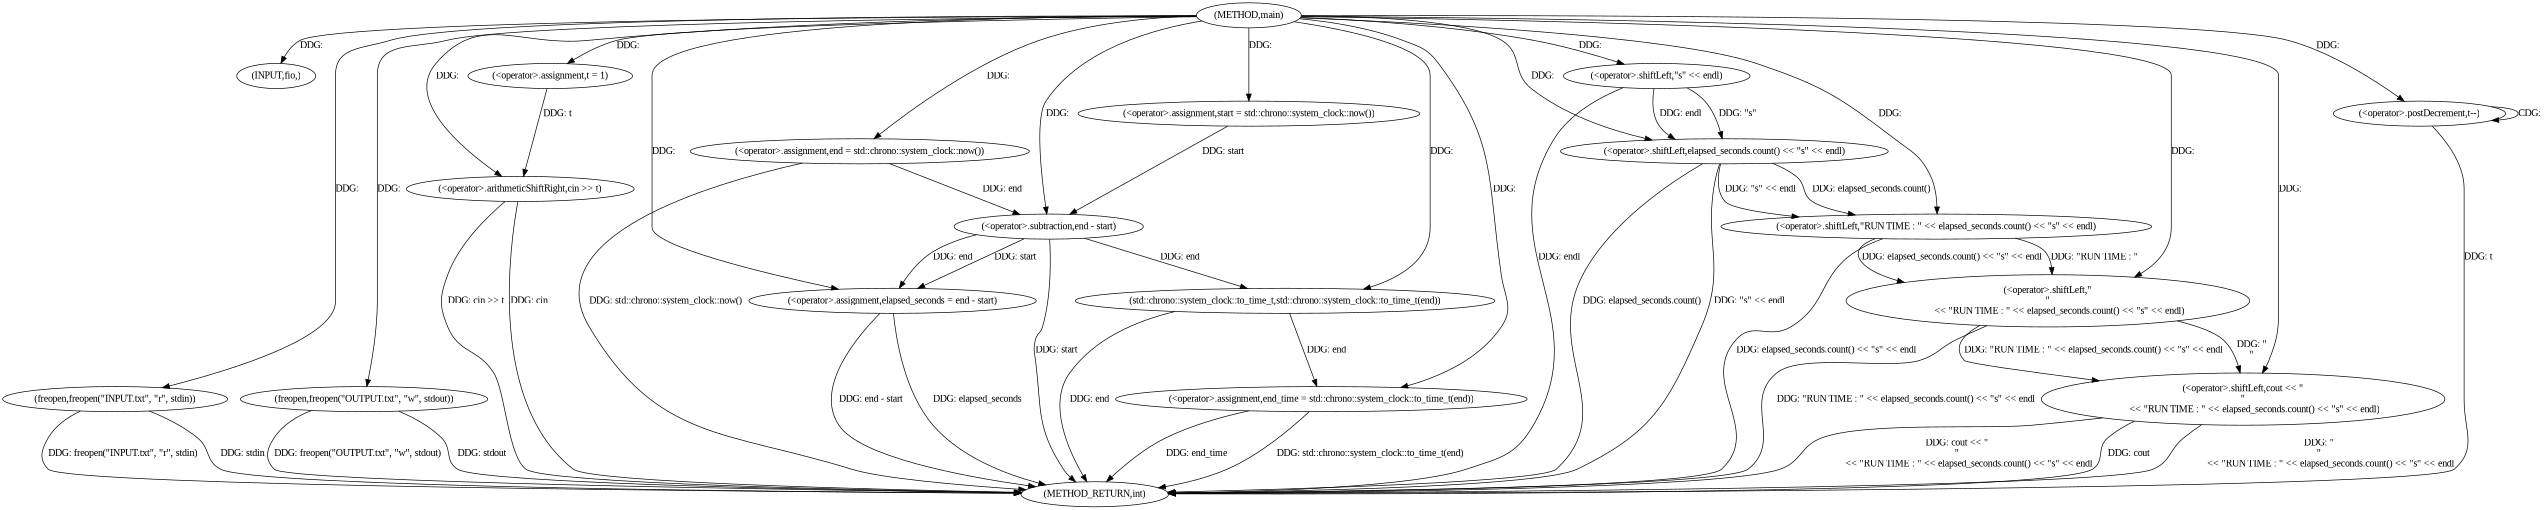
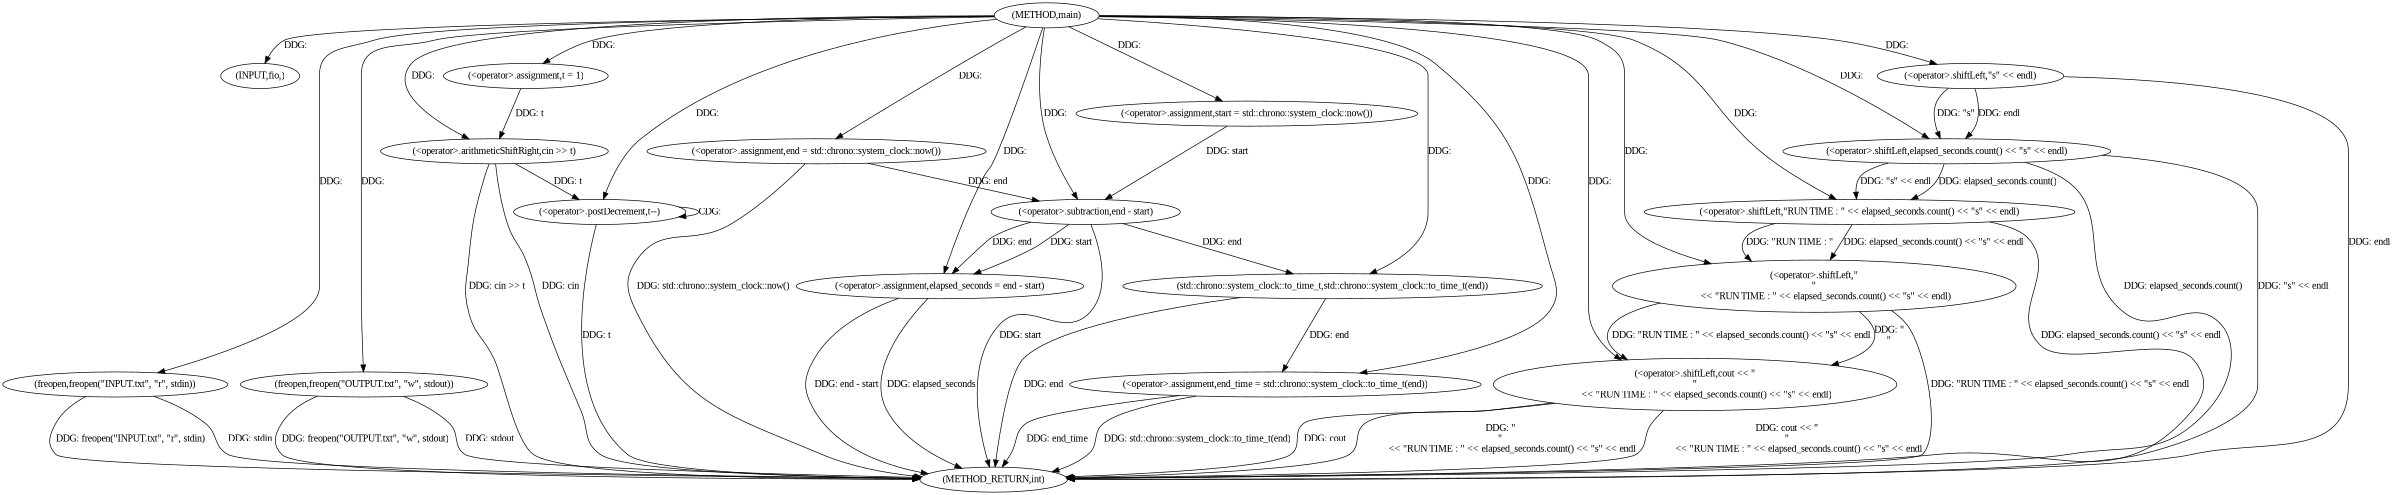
edge "(<operator>.arithmeticShiftRight,cin >> t)" -> "(<operator>.postDecrement,t--)": added, label "DDG: t"
